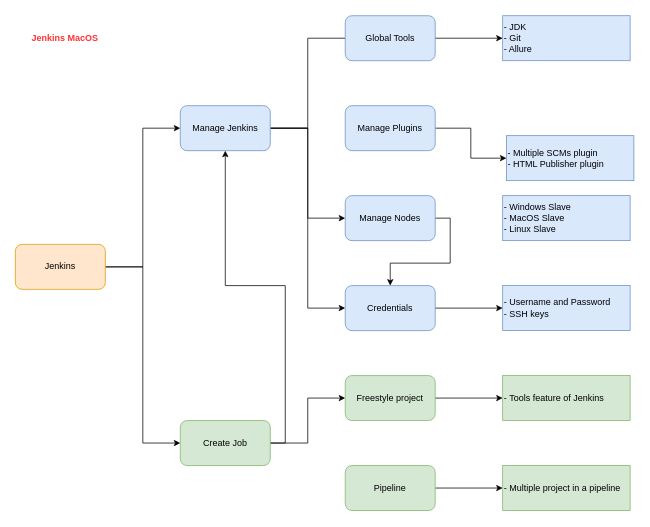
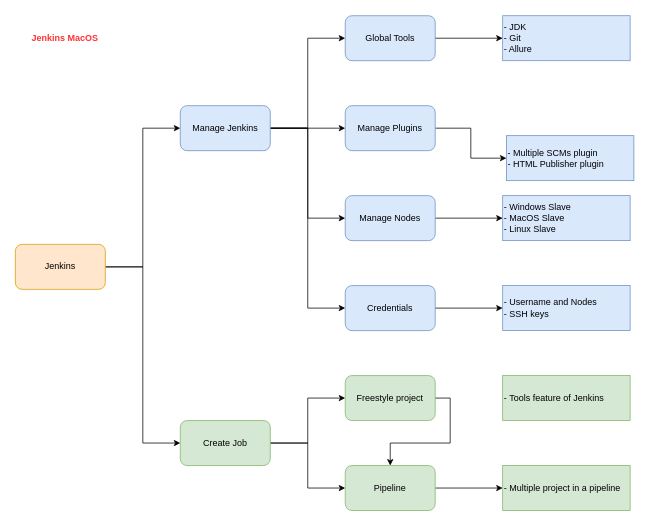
edge "Global Tools" -- "Manage Jenkins": arrowhead none -> classic
edge "Manage Jenkins" -> "Manage Plugins": added
edge "Manage Nodes" -> "Credentials": now "Manage Nodes" -> "- Windows Slave - MacOS Slave - Linux Slave"
edge "Create Job" -> "Manage Jenkins": now "Create Job" -> "Pipeline"
node "- Username and Password - SSH keys": label "- Username and Password - SSH keys" -> "- Username and Nodes - SSH keys"
edge "Freestyle project" -> "- Tools feature of Jenkins": now "Freestyle project" -> "Pipeline"
